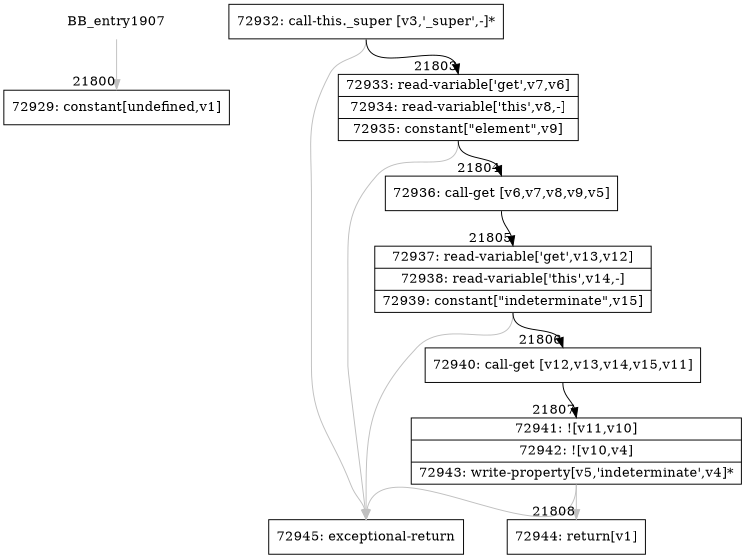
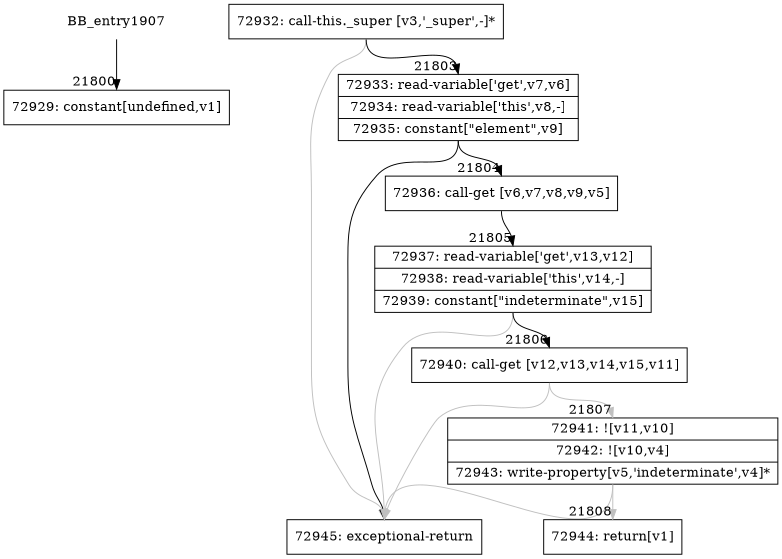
edge "BB_entry1907" -> "72929: constant[undefined,v1]": color gray -> black
edge "72933: read-variable['get',v7,v6]" -> "72945: exceptional-return": color gray -> black
edge "72940: call-get [v12,v13,v14,v15,v11]" -> "72941: ![v11,v10]": color black -> gray
edge "72940: call-get [v12,v13,v14,v15,v11]" -> "72945: exceptional-return": added
